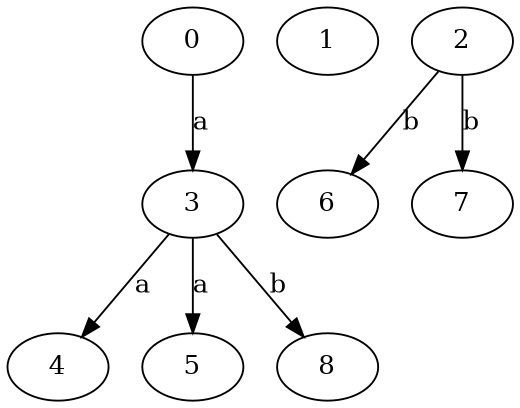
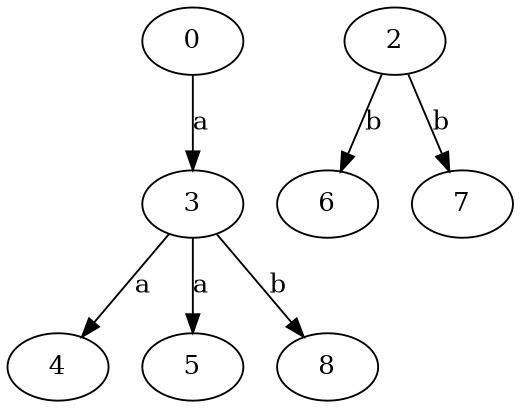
node "1": removed
